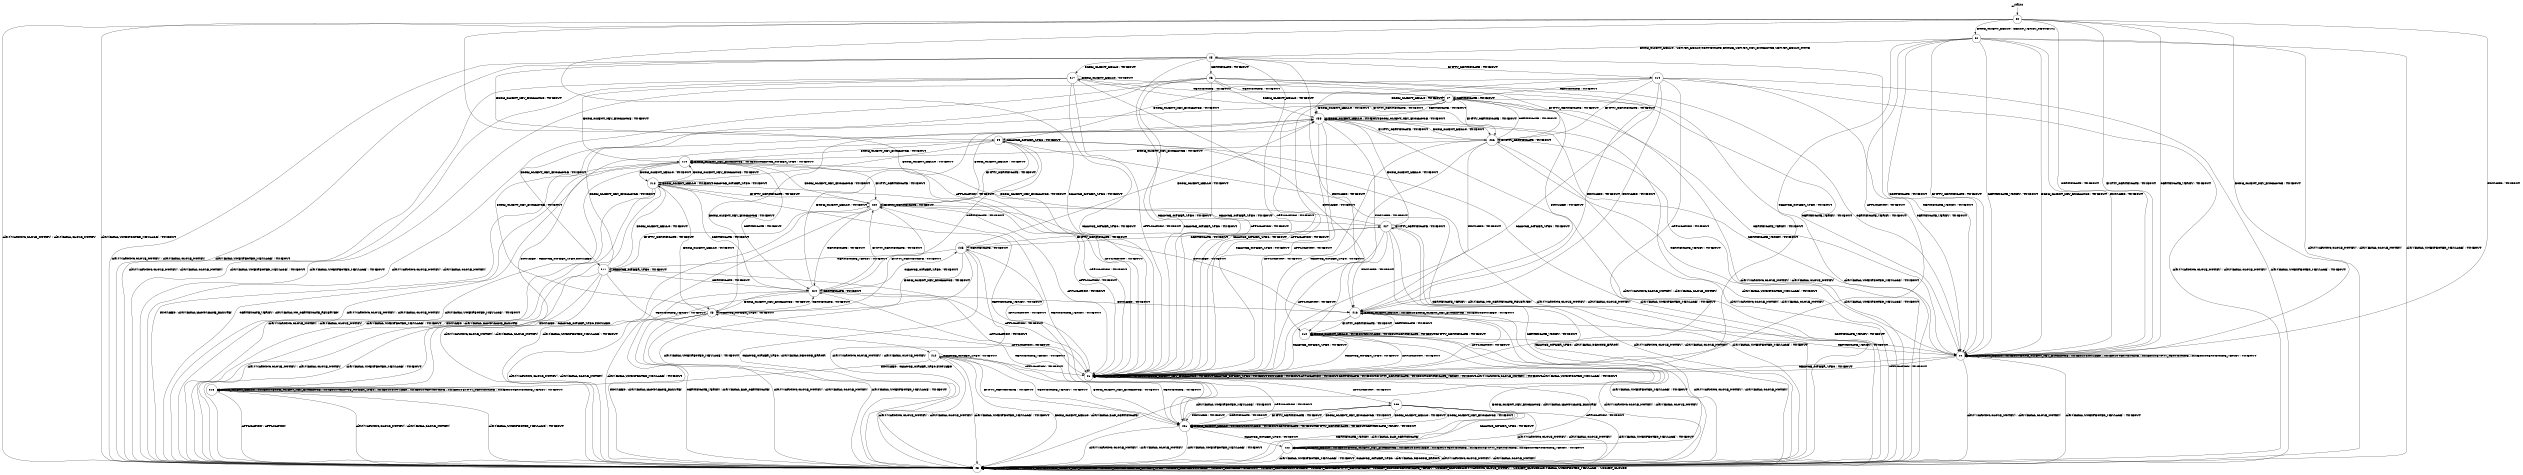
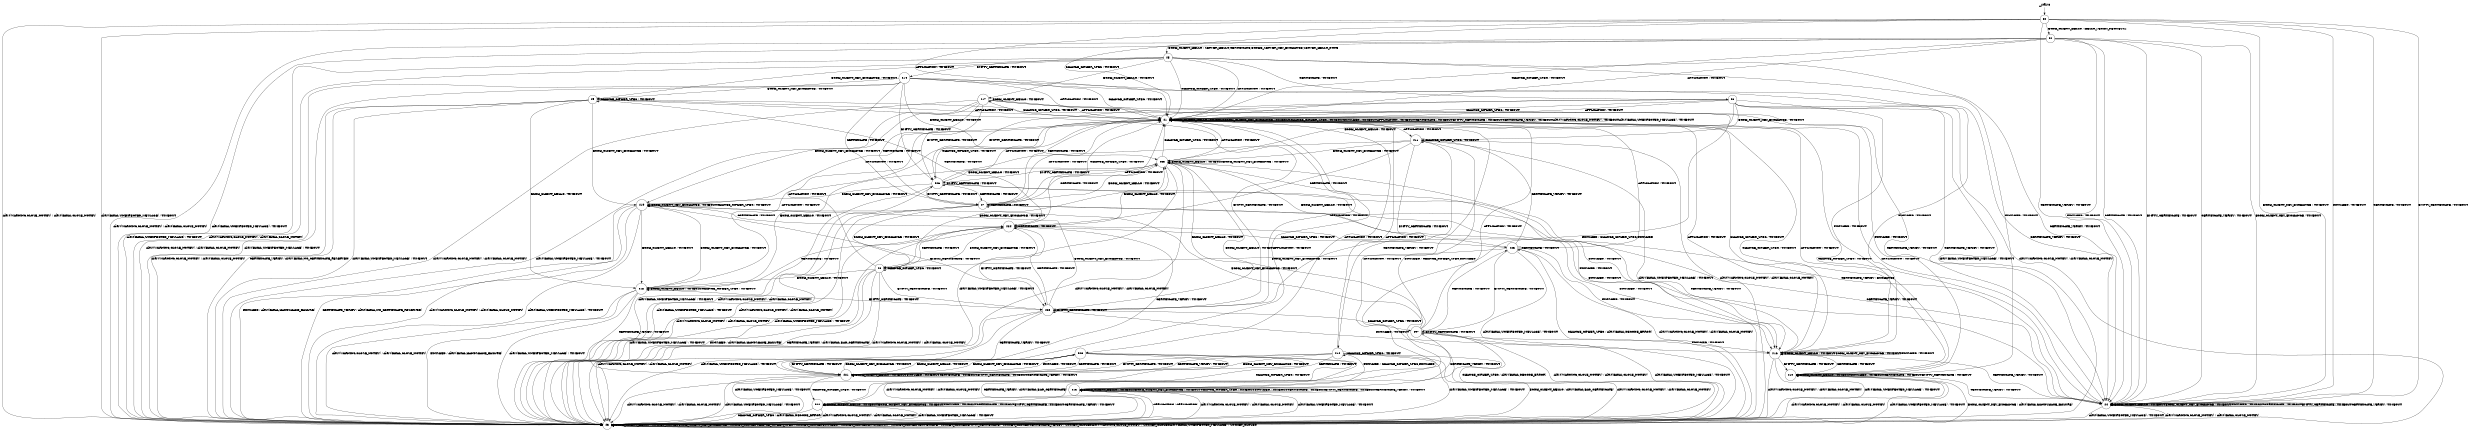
node "s27": label "s27" -> "s97"
edge "s55" -> "s4": label "CERTIFICATE_VERIFY / TIMEOUT" -> "CERTIFICATE_VERIFY / EXCHANGE"
edge "s11" -> "s1": reversed
edge "s25" -> "s16": added, label "FINISHED / TIMEOUT"
